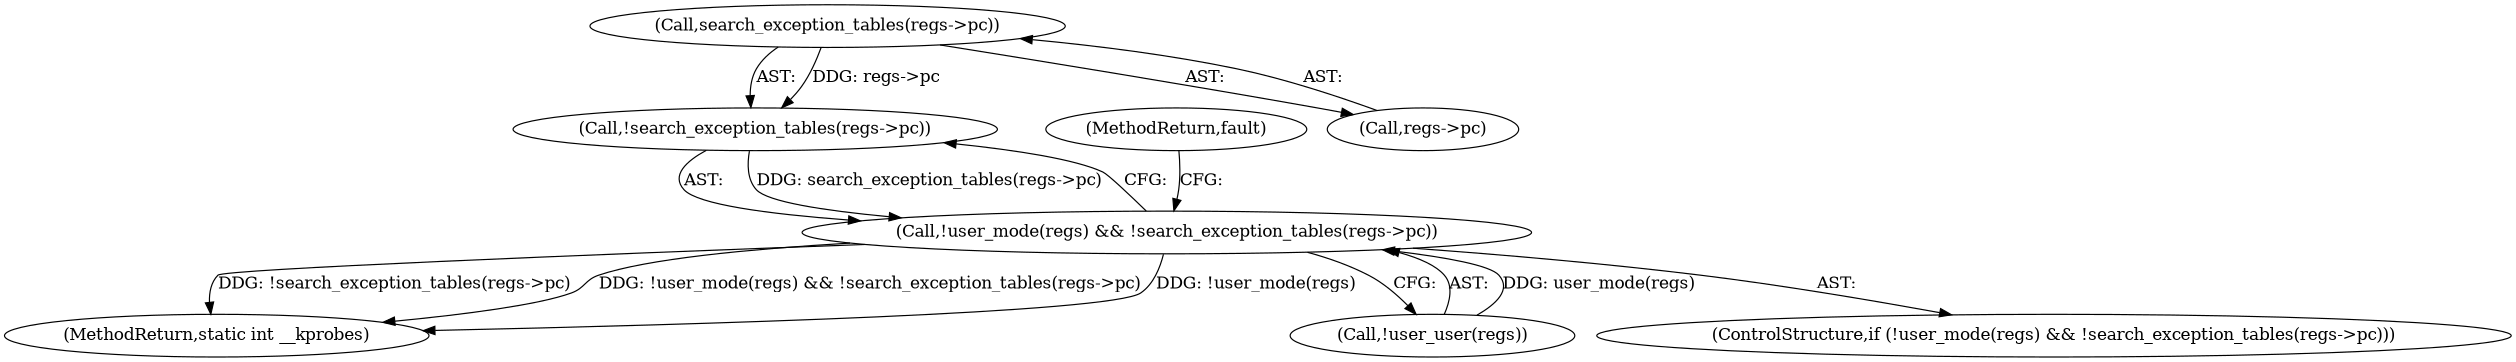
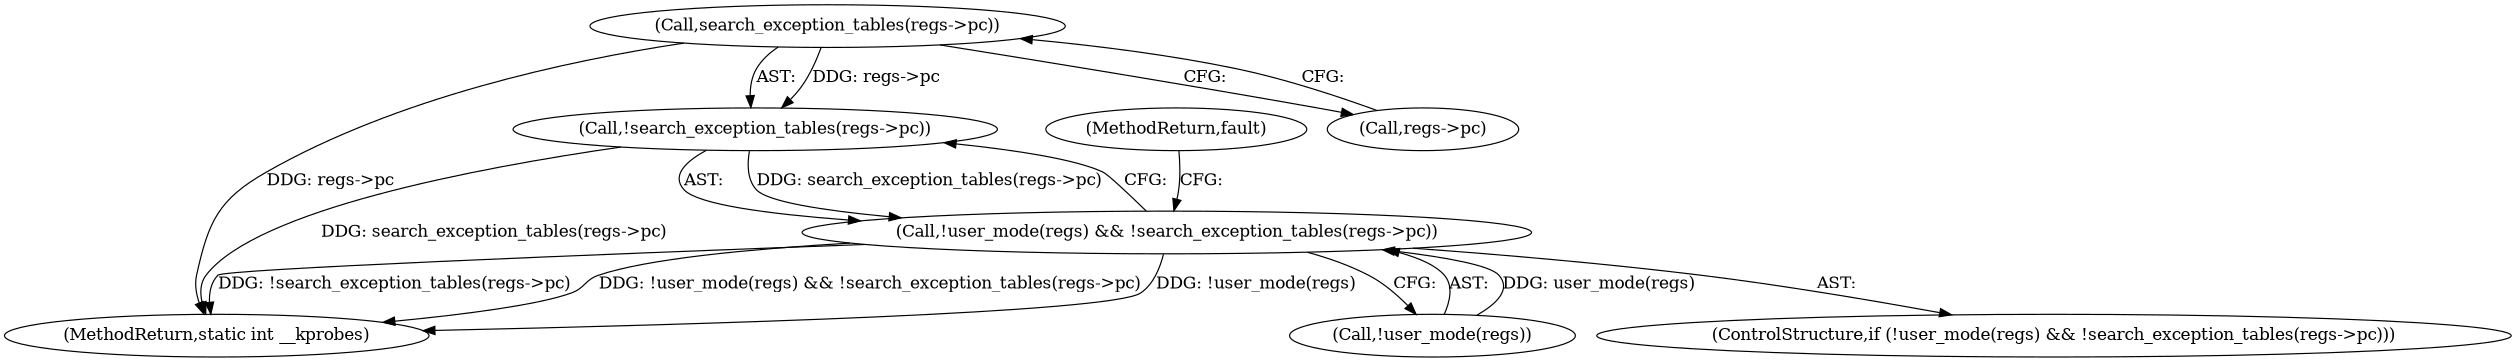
edge "(Call,search_exception_tables(regs->pc))" -> "(Call,regs->pc)": label "AST: " -> "CFG: "
edge "(Call,regs->pc)" -> "(Call,search_exception_tables(regs->pc))": label "AST: " -> "CFG: "
edge "(Call,search_exception_tables(regs->pc))" -> "(MethodReturn,static int __kprobes)": added, label "DDG: regs->pc"
edge "(Call,!search_exception_tables(regs->pc))" -> "(MethodReturn,static int __kprobes)": added, label "DDG: search_exception_tables(regs->pc)"
node "(Call,!user_user(regs))": label "(Call,!user_user(regs))" -> "(Call,!user_mode(regs))"
